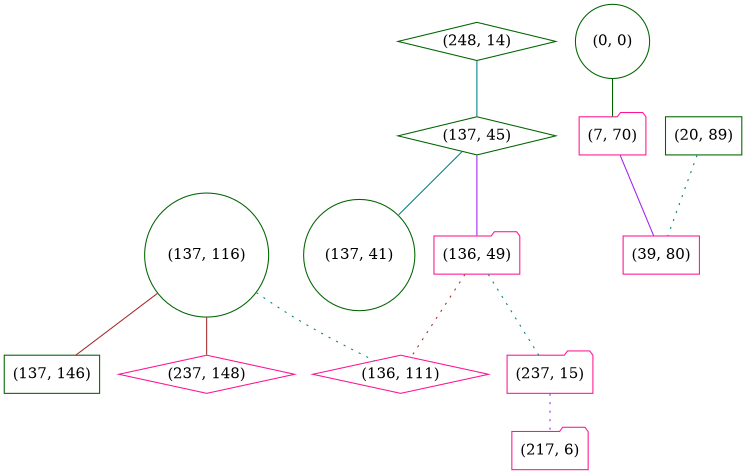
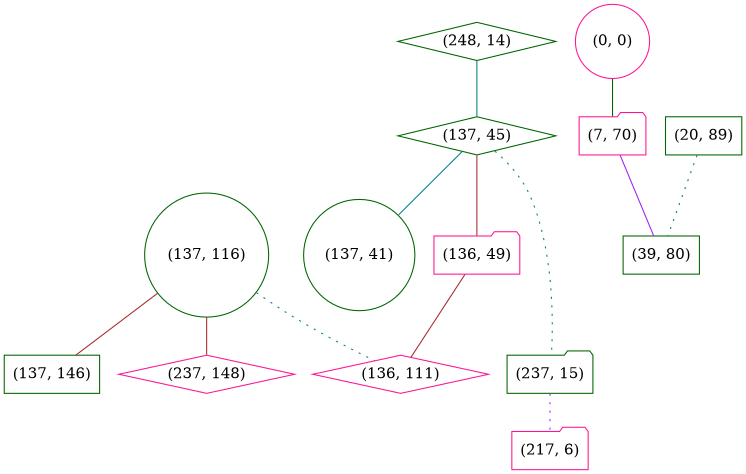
node "(0, 0)": color darkgreen -> deeppink
edge "(137, 45)" -- "(136, 49)": color purple -> brown
node "(39, 80)": color deeppink -> darkgreen
edge "(136, 49)" -- "(237, 15)": now "(137, 45)" -- "(237, 15)"
edge "(136, 49)" -- "(136, 111)": style dotted -> solid
node "(237, 15)": color deeppink -> darkgreen
